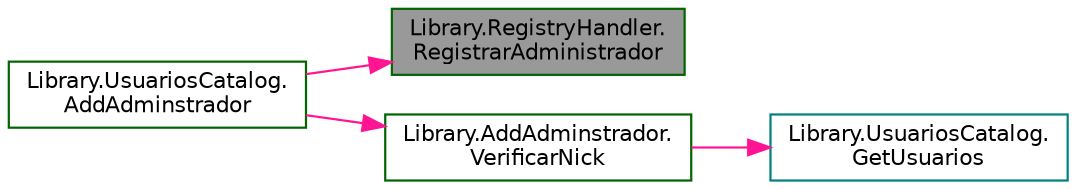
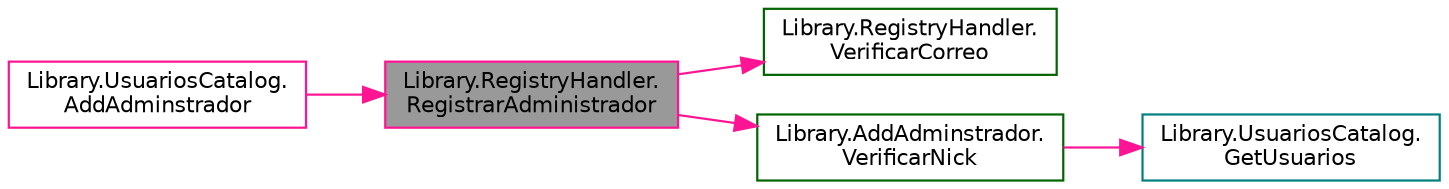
node "Library.RegistryHandler. RegistrarAdministrador": color darkgreen -> deeppink
node "Library.RegistryHandler. VerificarCorreo": added
node "Library.UsuariosCatalog. AddAdminstrador": color darkgreen -> deeppink
edge "Library.UsuariosCatalog. AddAdminstrador" -> "Library.AddAdminstrador. VerificarNick": now "Library.RegistryHandler. RegistrarAdministrador" -> "Library.AddAdminstrador. VerificarNick"
